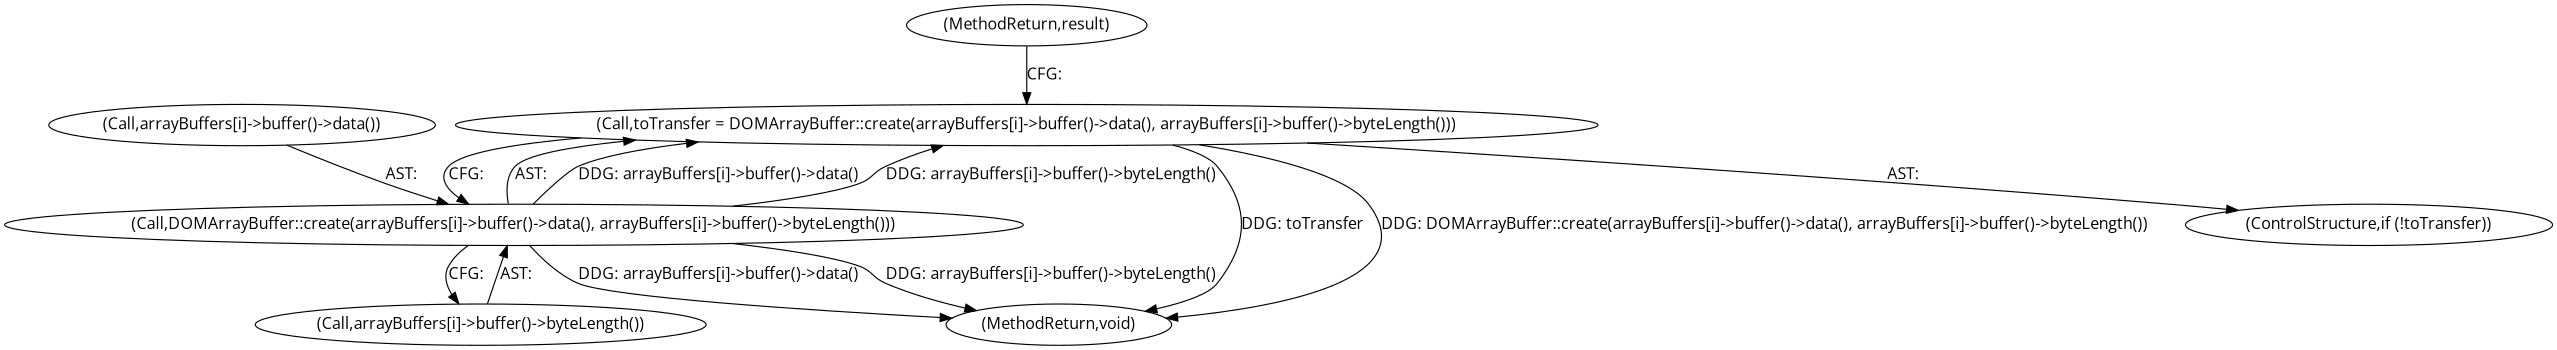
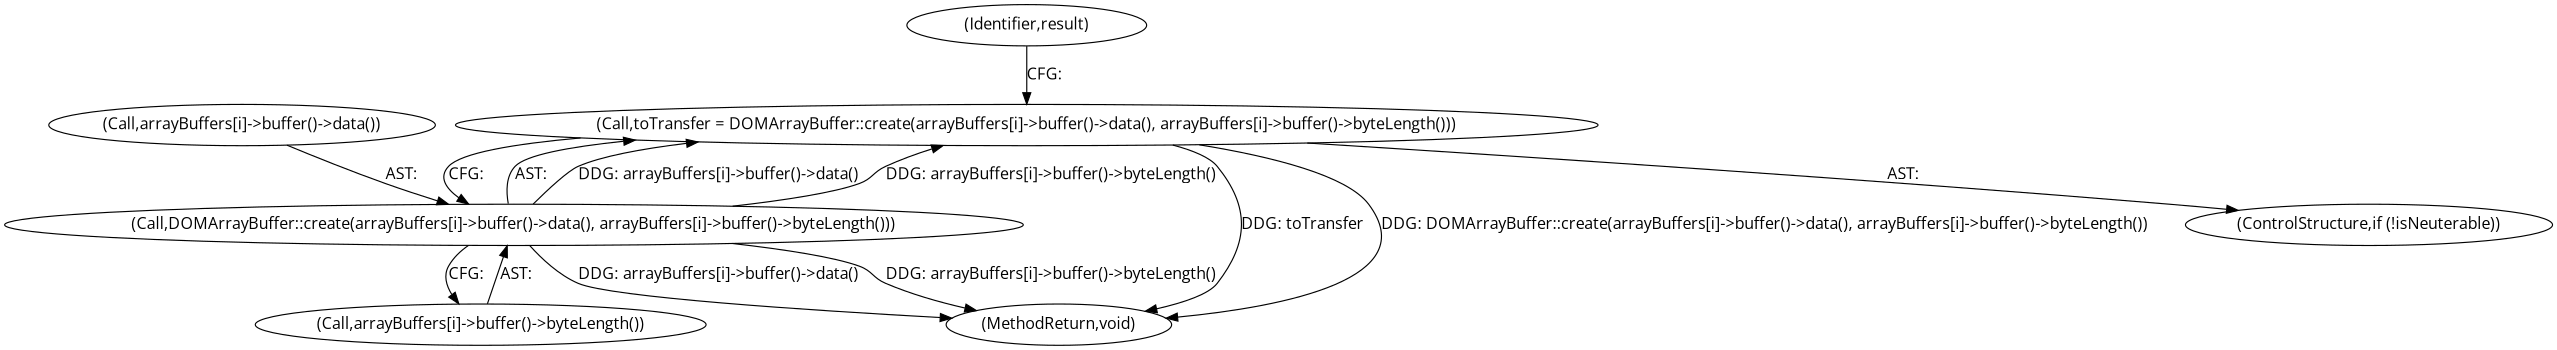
node "(MethodReturn,result)": label "(MethodReturn,result)" -> "(Identifier,result)"
node "(ControlStructure,if (!toTransfer))": label "(ControlStructure,if (!toTransfer))" -> "(ControlStructure,if (!isNeuterable))"
